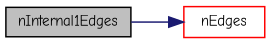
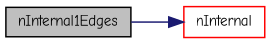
node "nEdges": label "nEdges" -> "nInternal"
